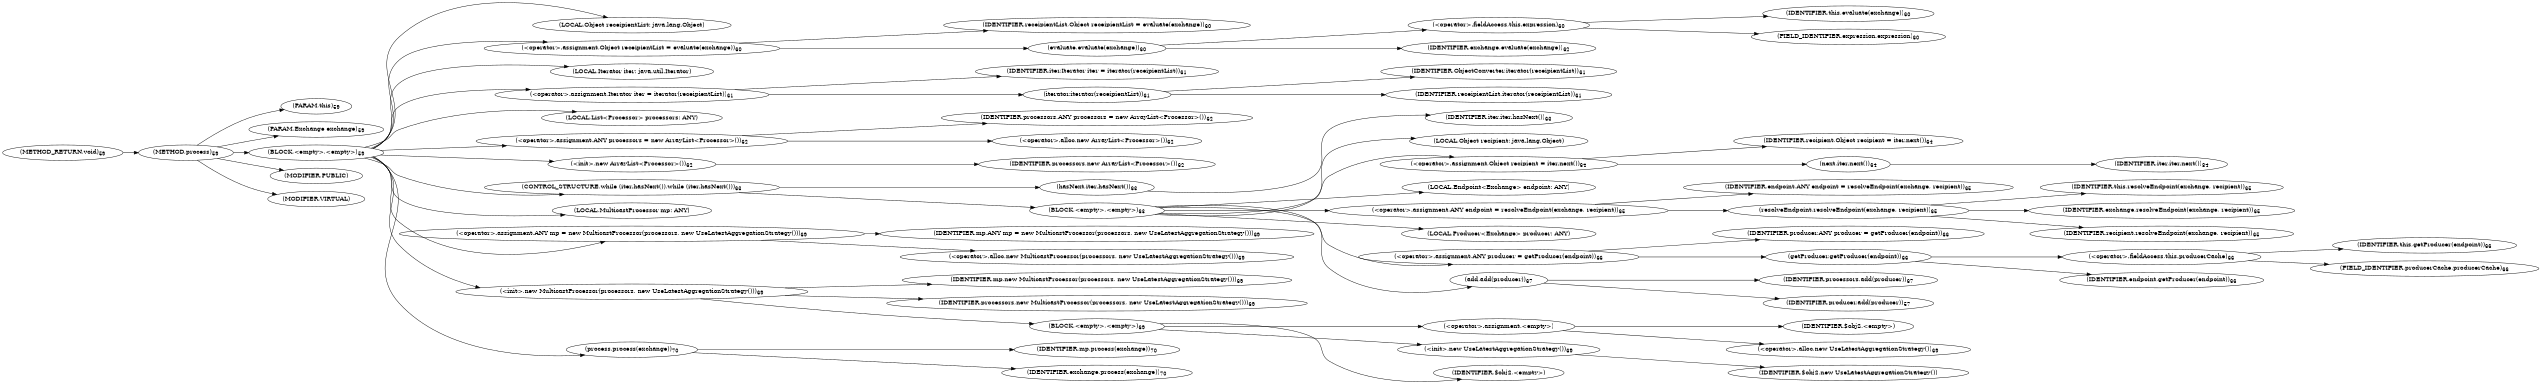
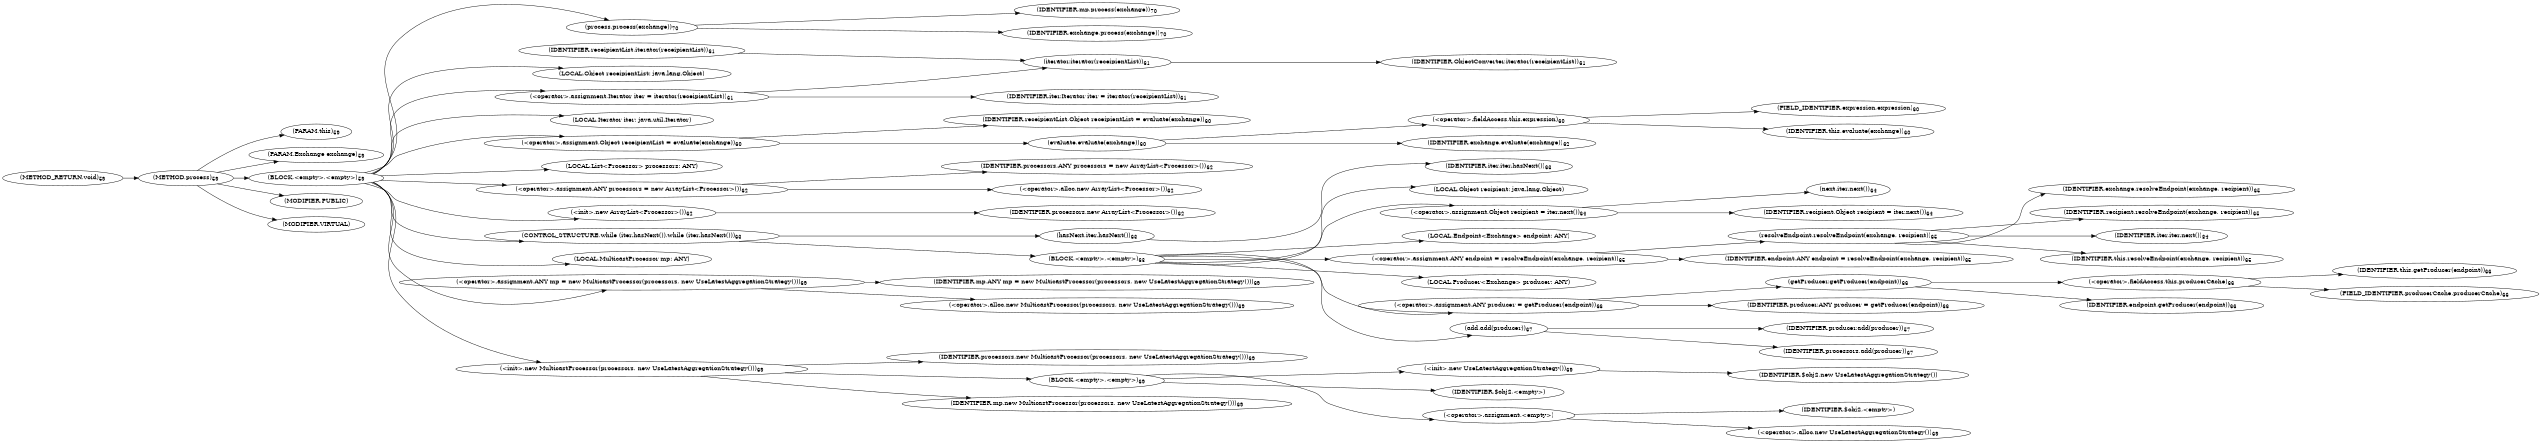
edge "(iterator,iterator(receipientList))" -> "(IDENTIFIER,receipientList,iterator(receipientList))": reversed
edge "(next,iter.next())" -> "(IDENTIFIER,iter,iter.next())": now "(resolveEndpoint,resolveEndpoint(exchange, recipient))" -> "(IDENTIFIER,iter,iter.next())"
